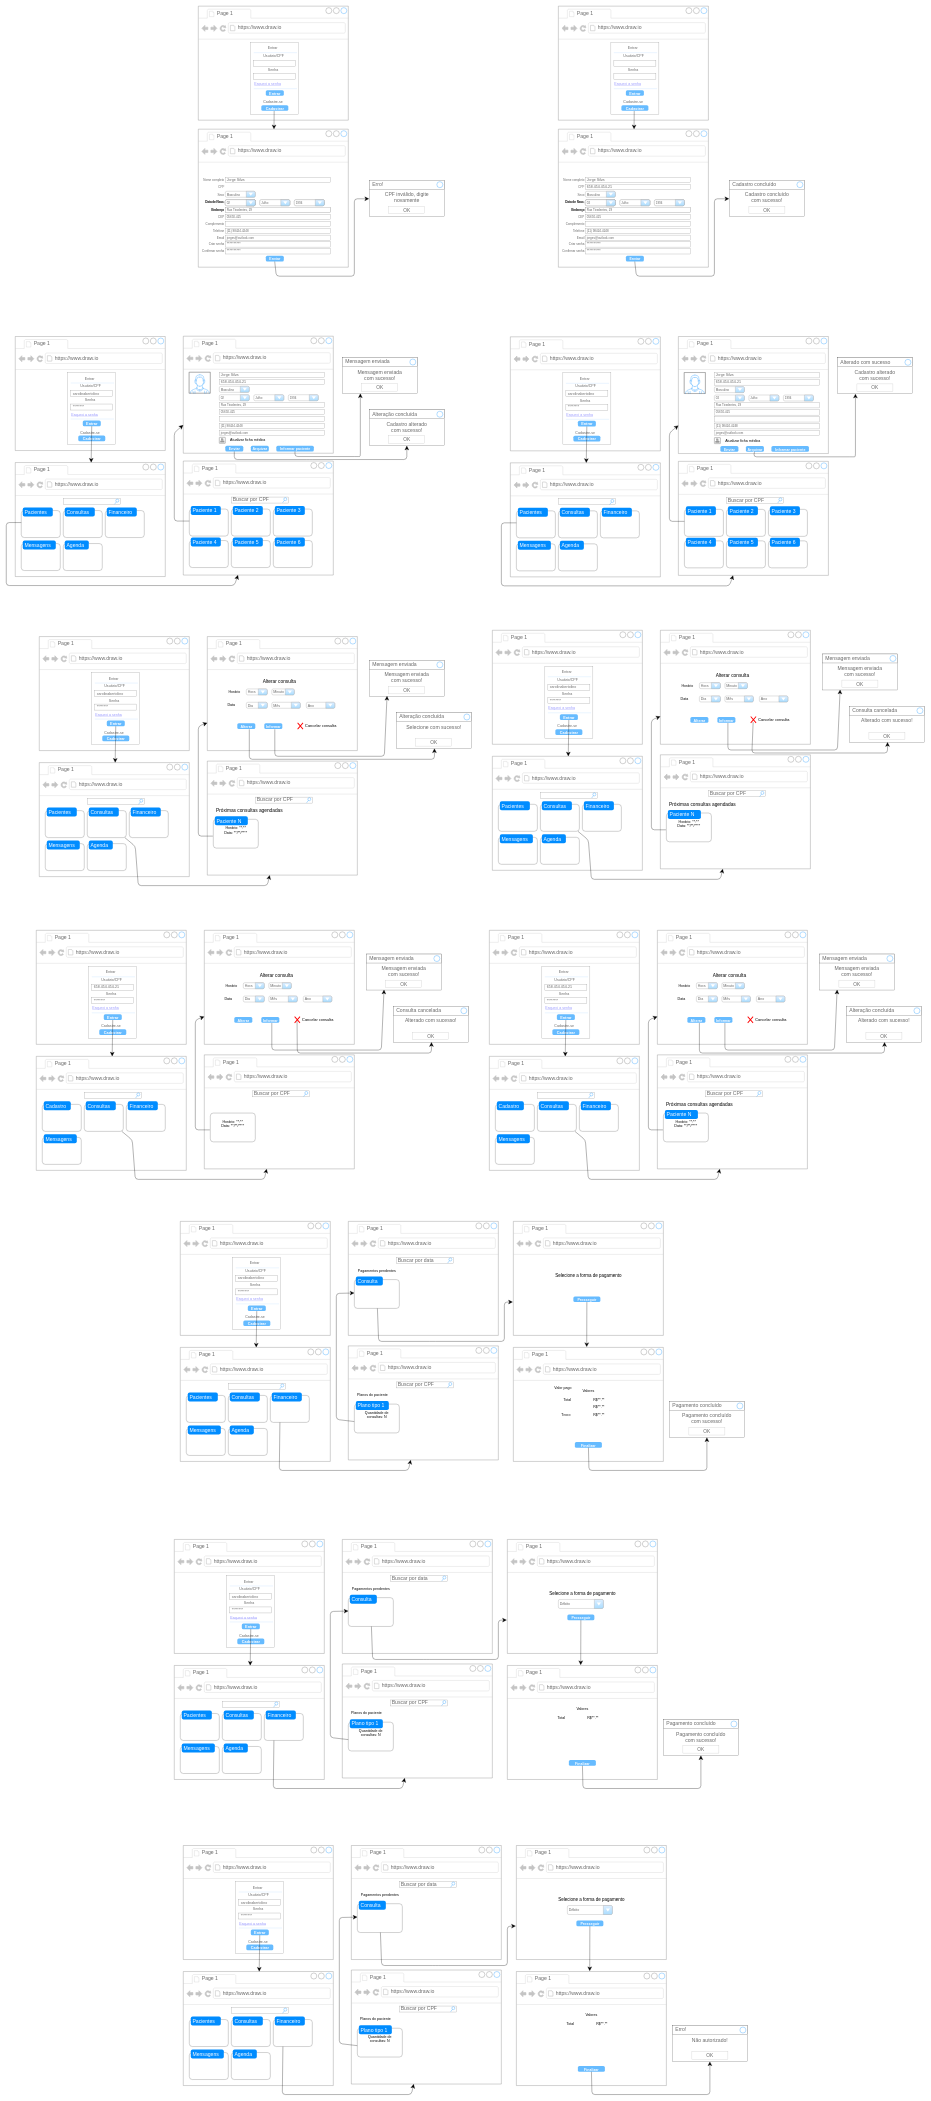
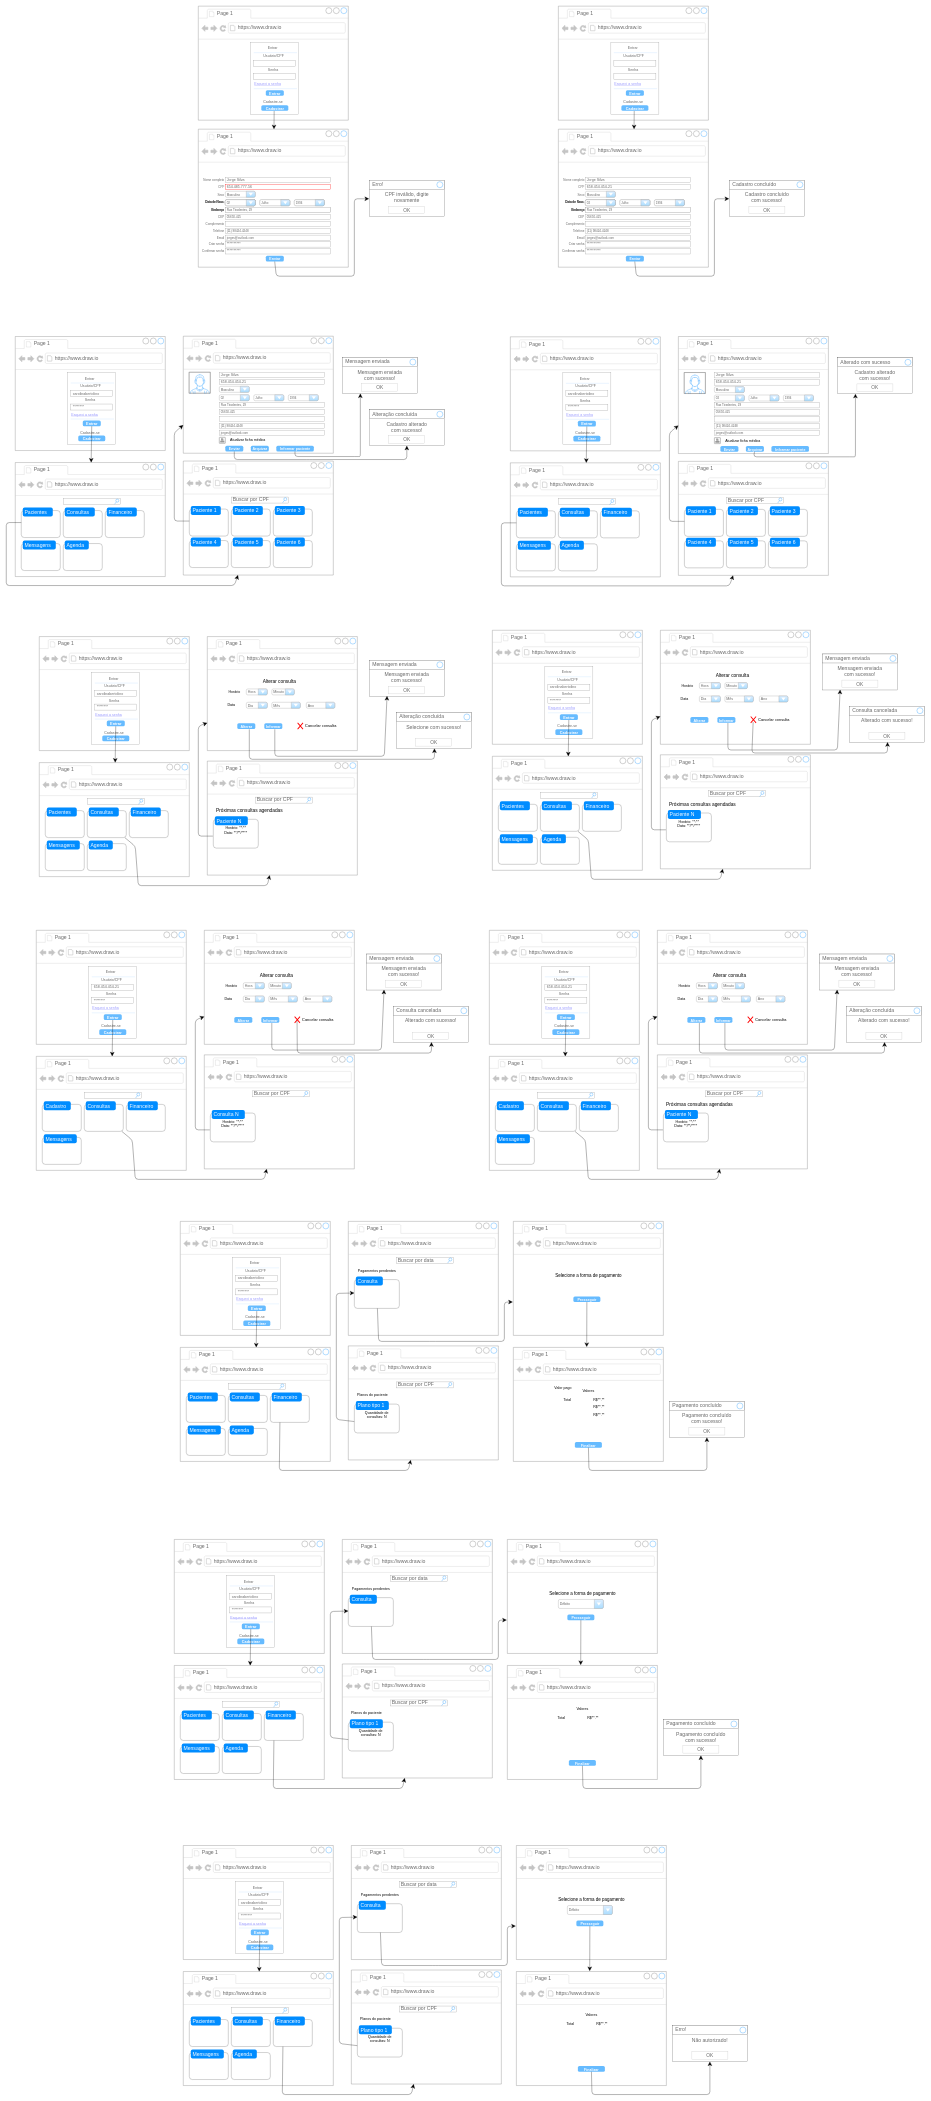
node "654.485.777-56": added
node "Consulta N": added
node "Troco": removed
